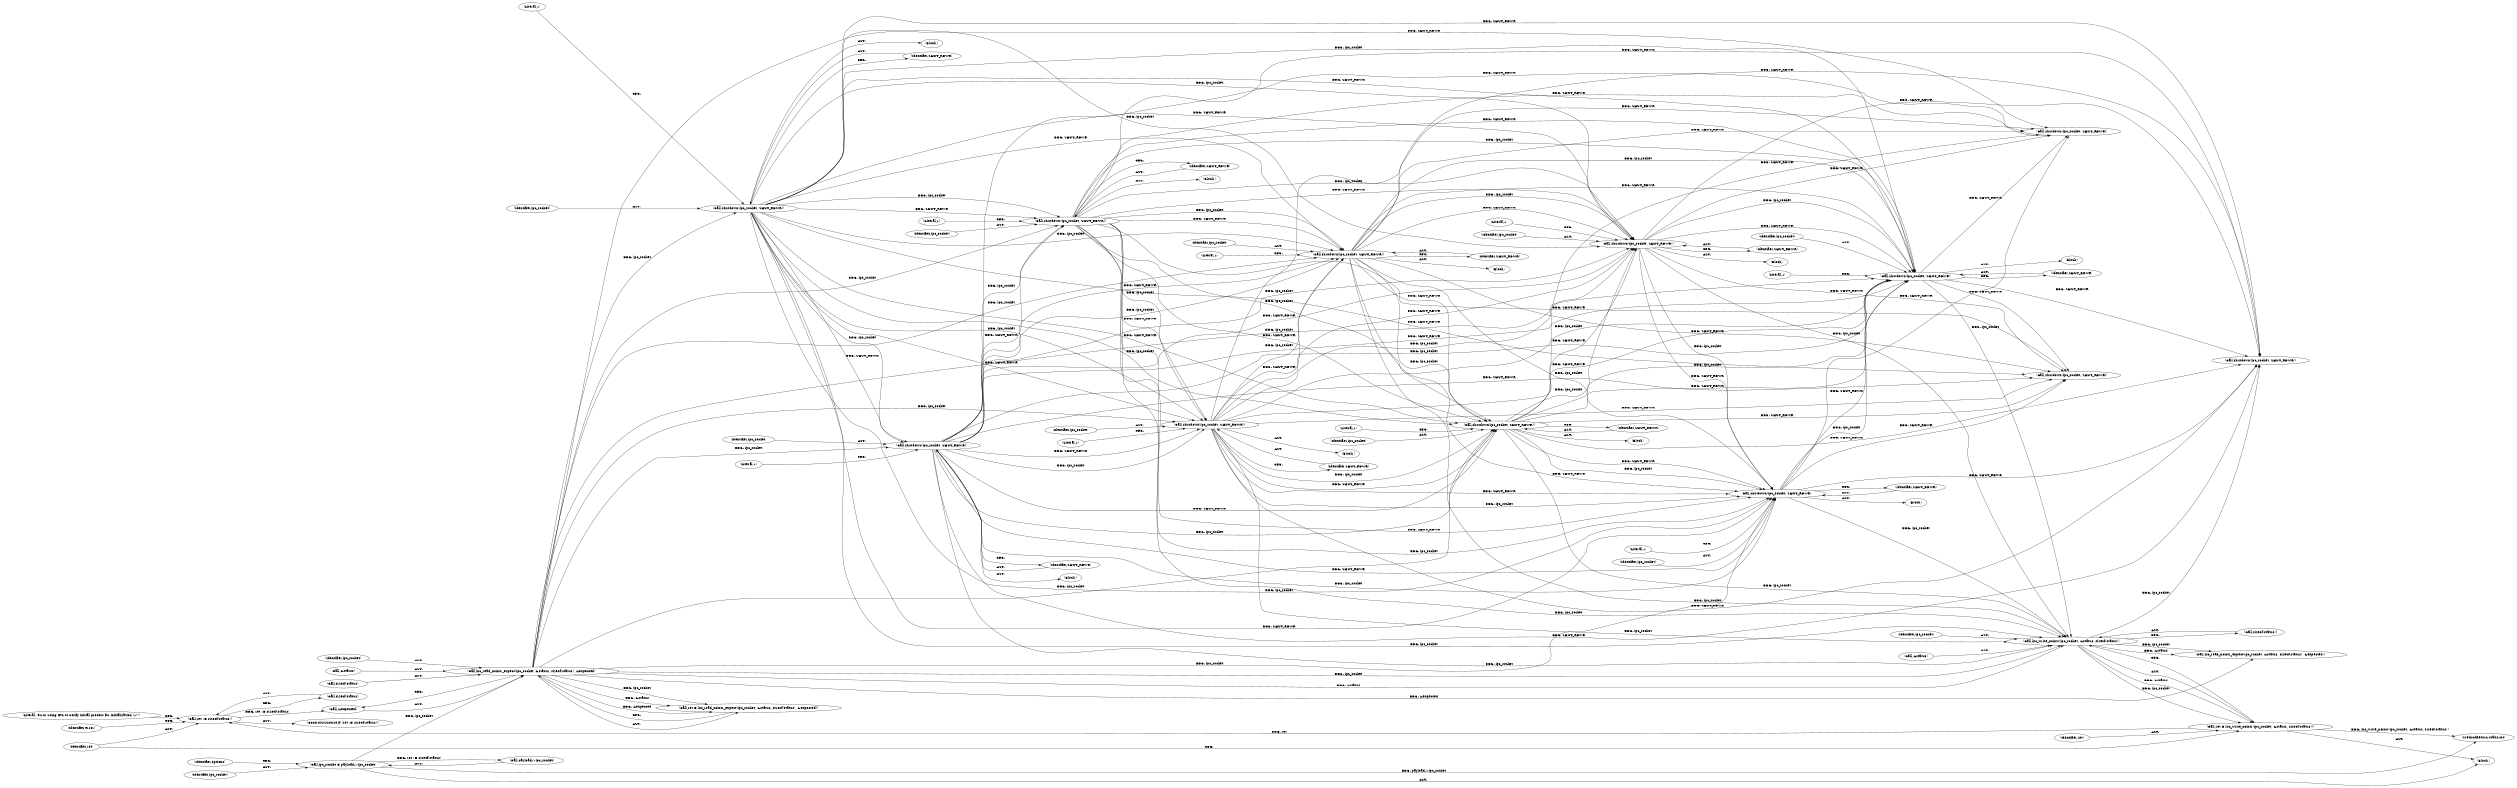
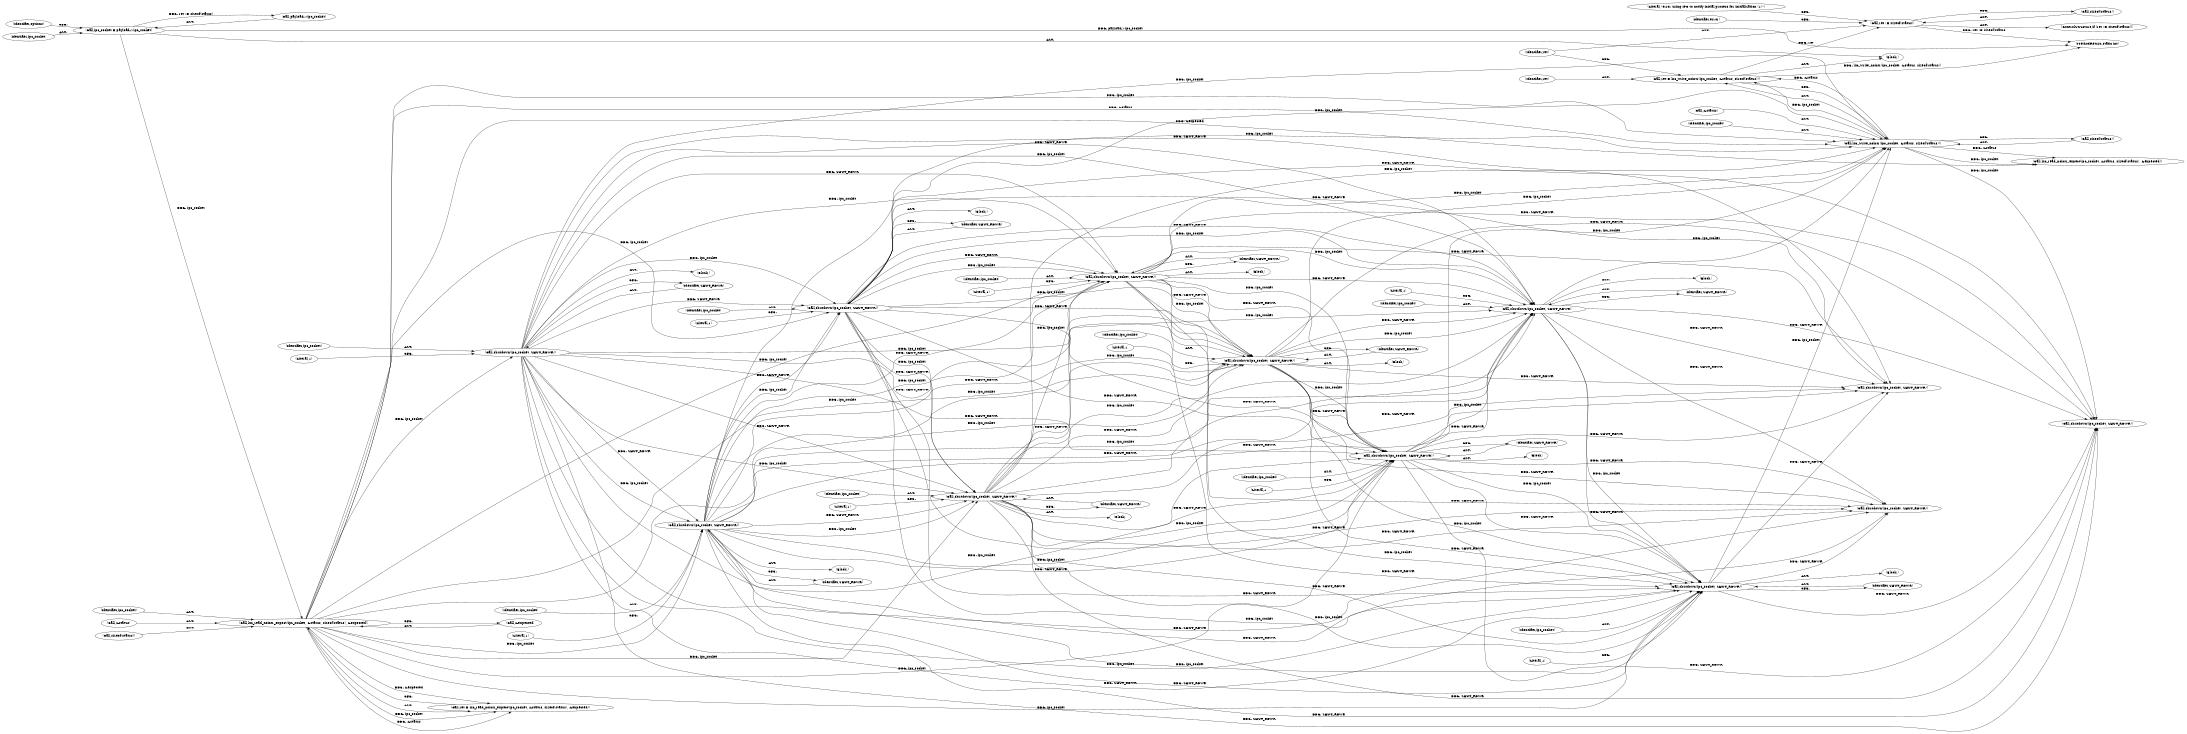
edge "(Call,ret != sizeof(status))" -> "(Call,&expected)": now "(Call,ret != sizeof(status))" -> "(MethodReturn,static int)"
